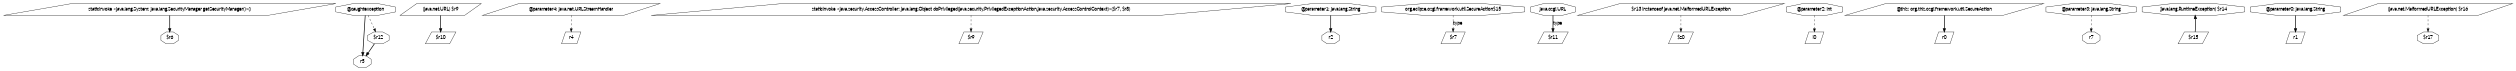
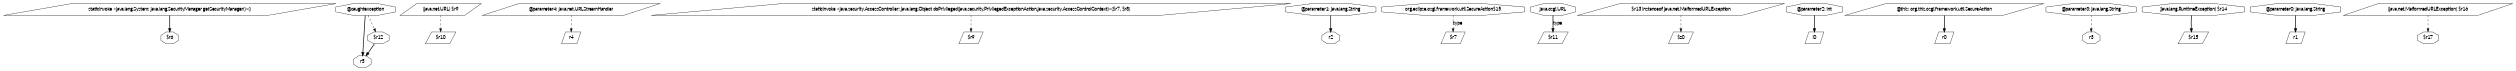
edge "(java.net.URL) $r9" -> "$r10": style bold -> dashed
edge "@parameter2: int" -> "i0": style dashed -> bold
edge "$r15" -> "(java.lang.RuntimeException) $r14": reversed
node "r7": label "r7" -> "r3"
